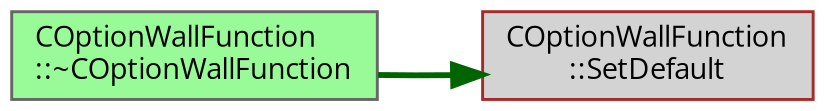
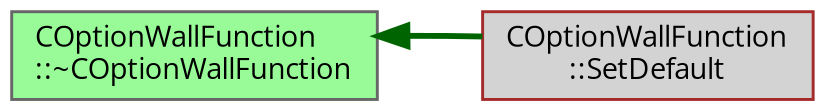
edge "COptionWallFunction ::~COptionWallFunction" -> "COptionWallFunction ::SetDefault": reversed
